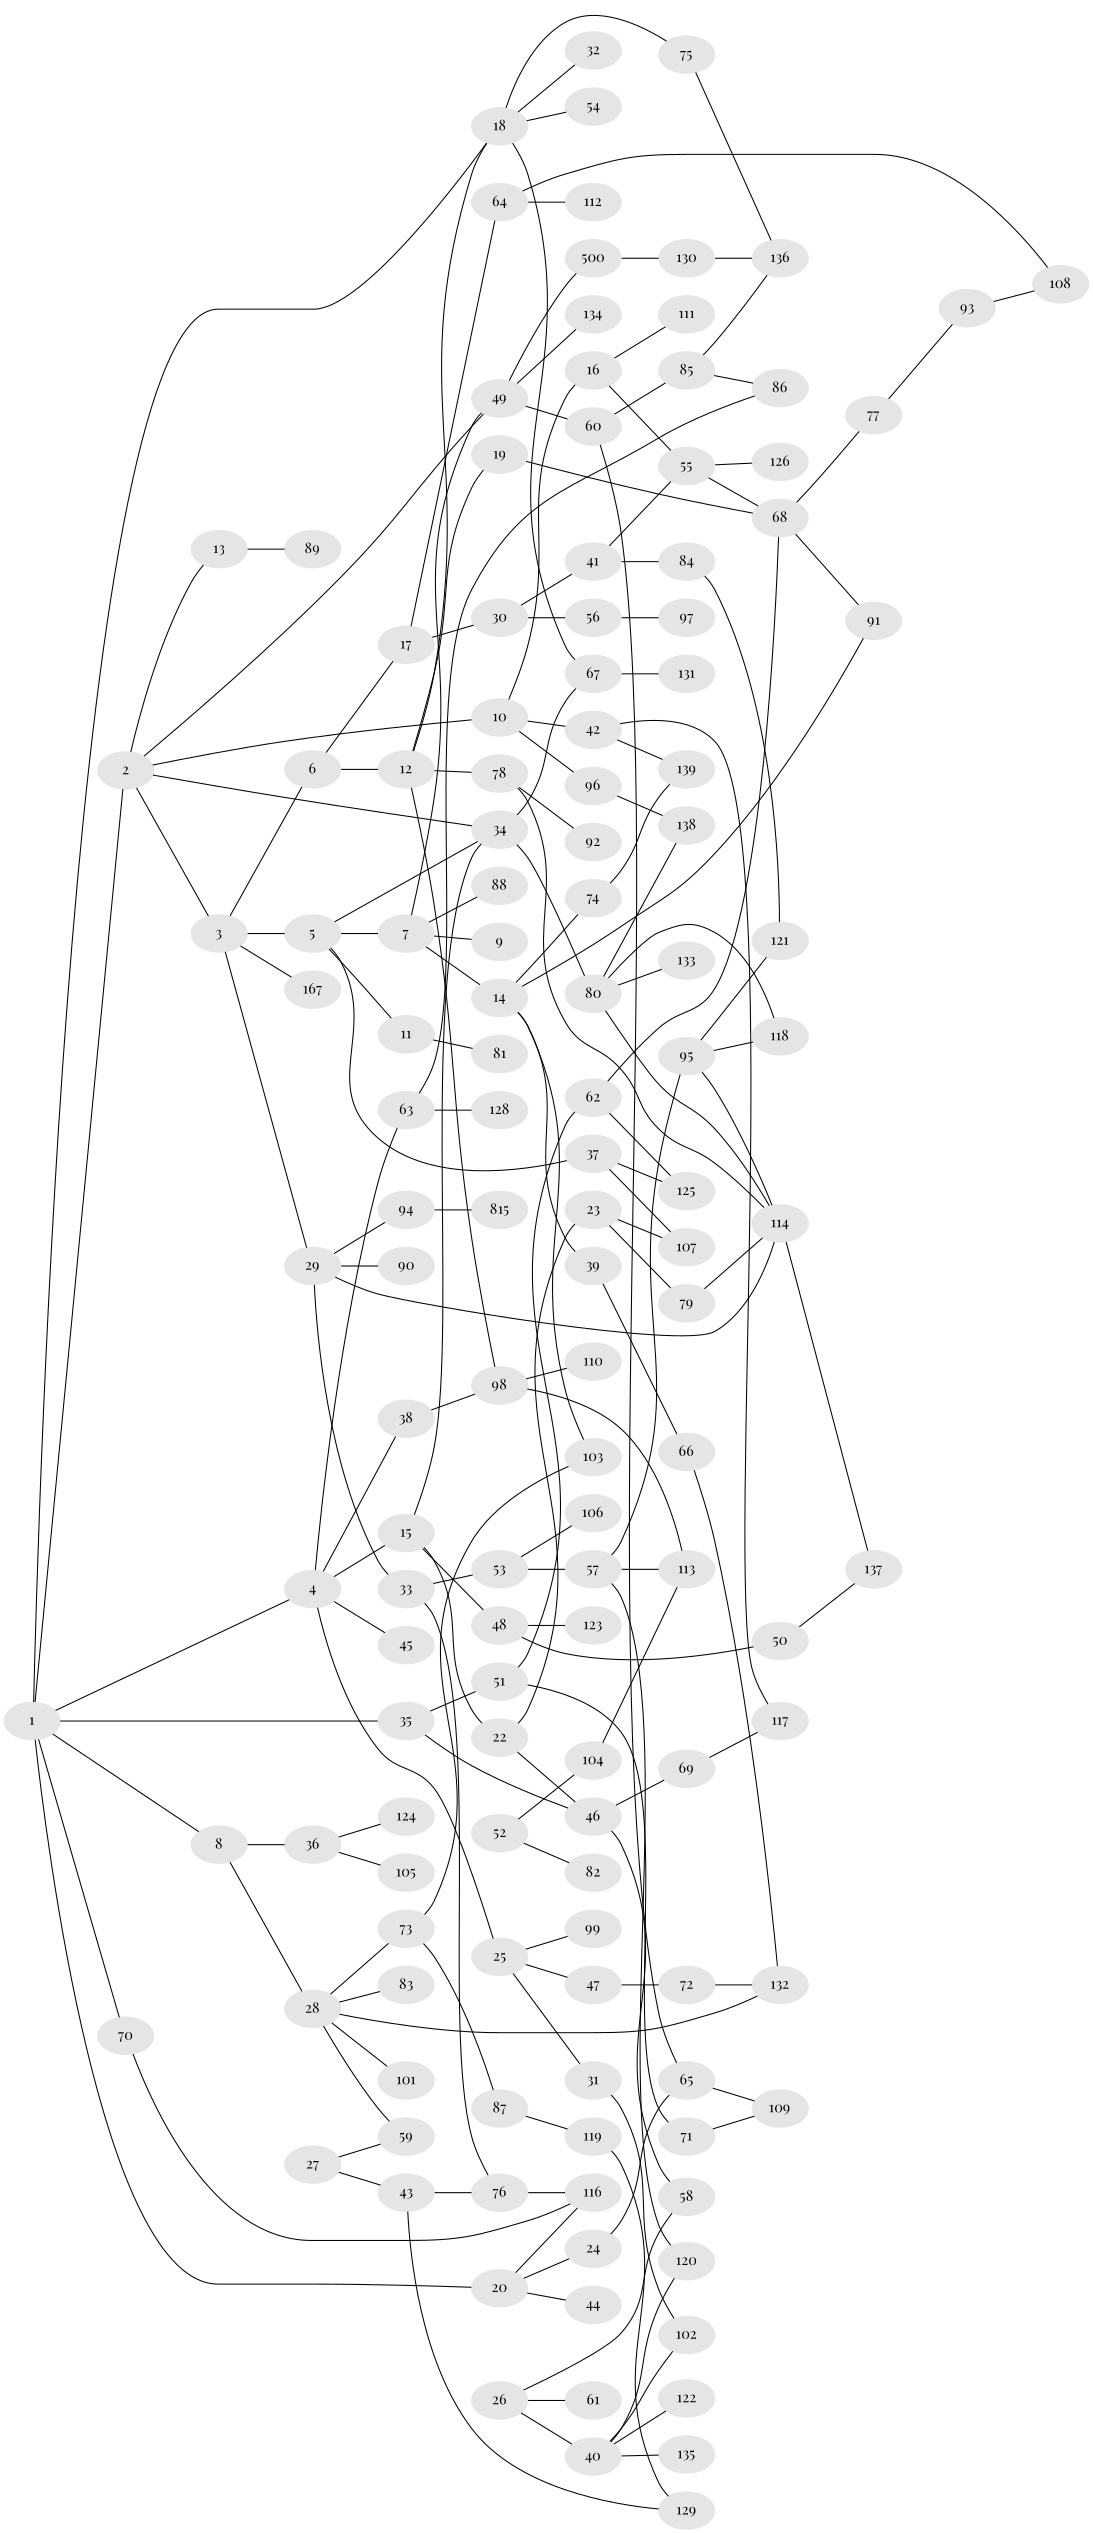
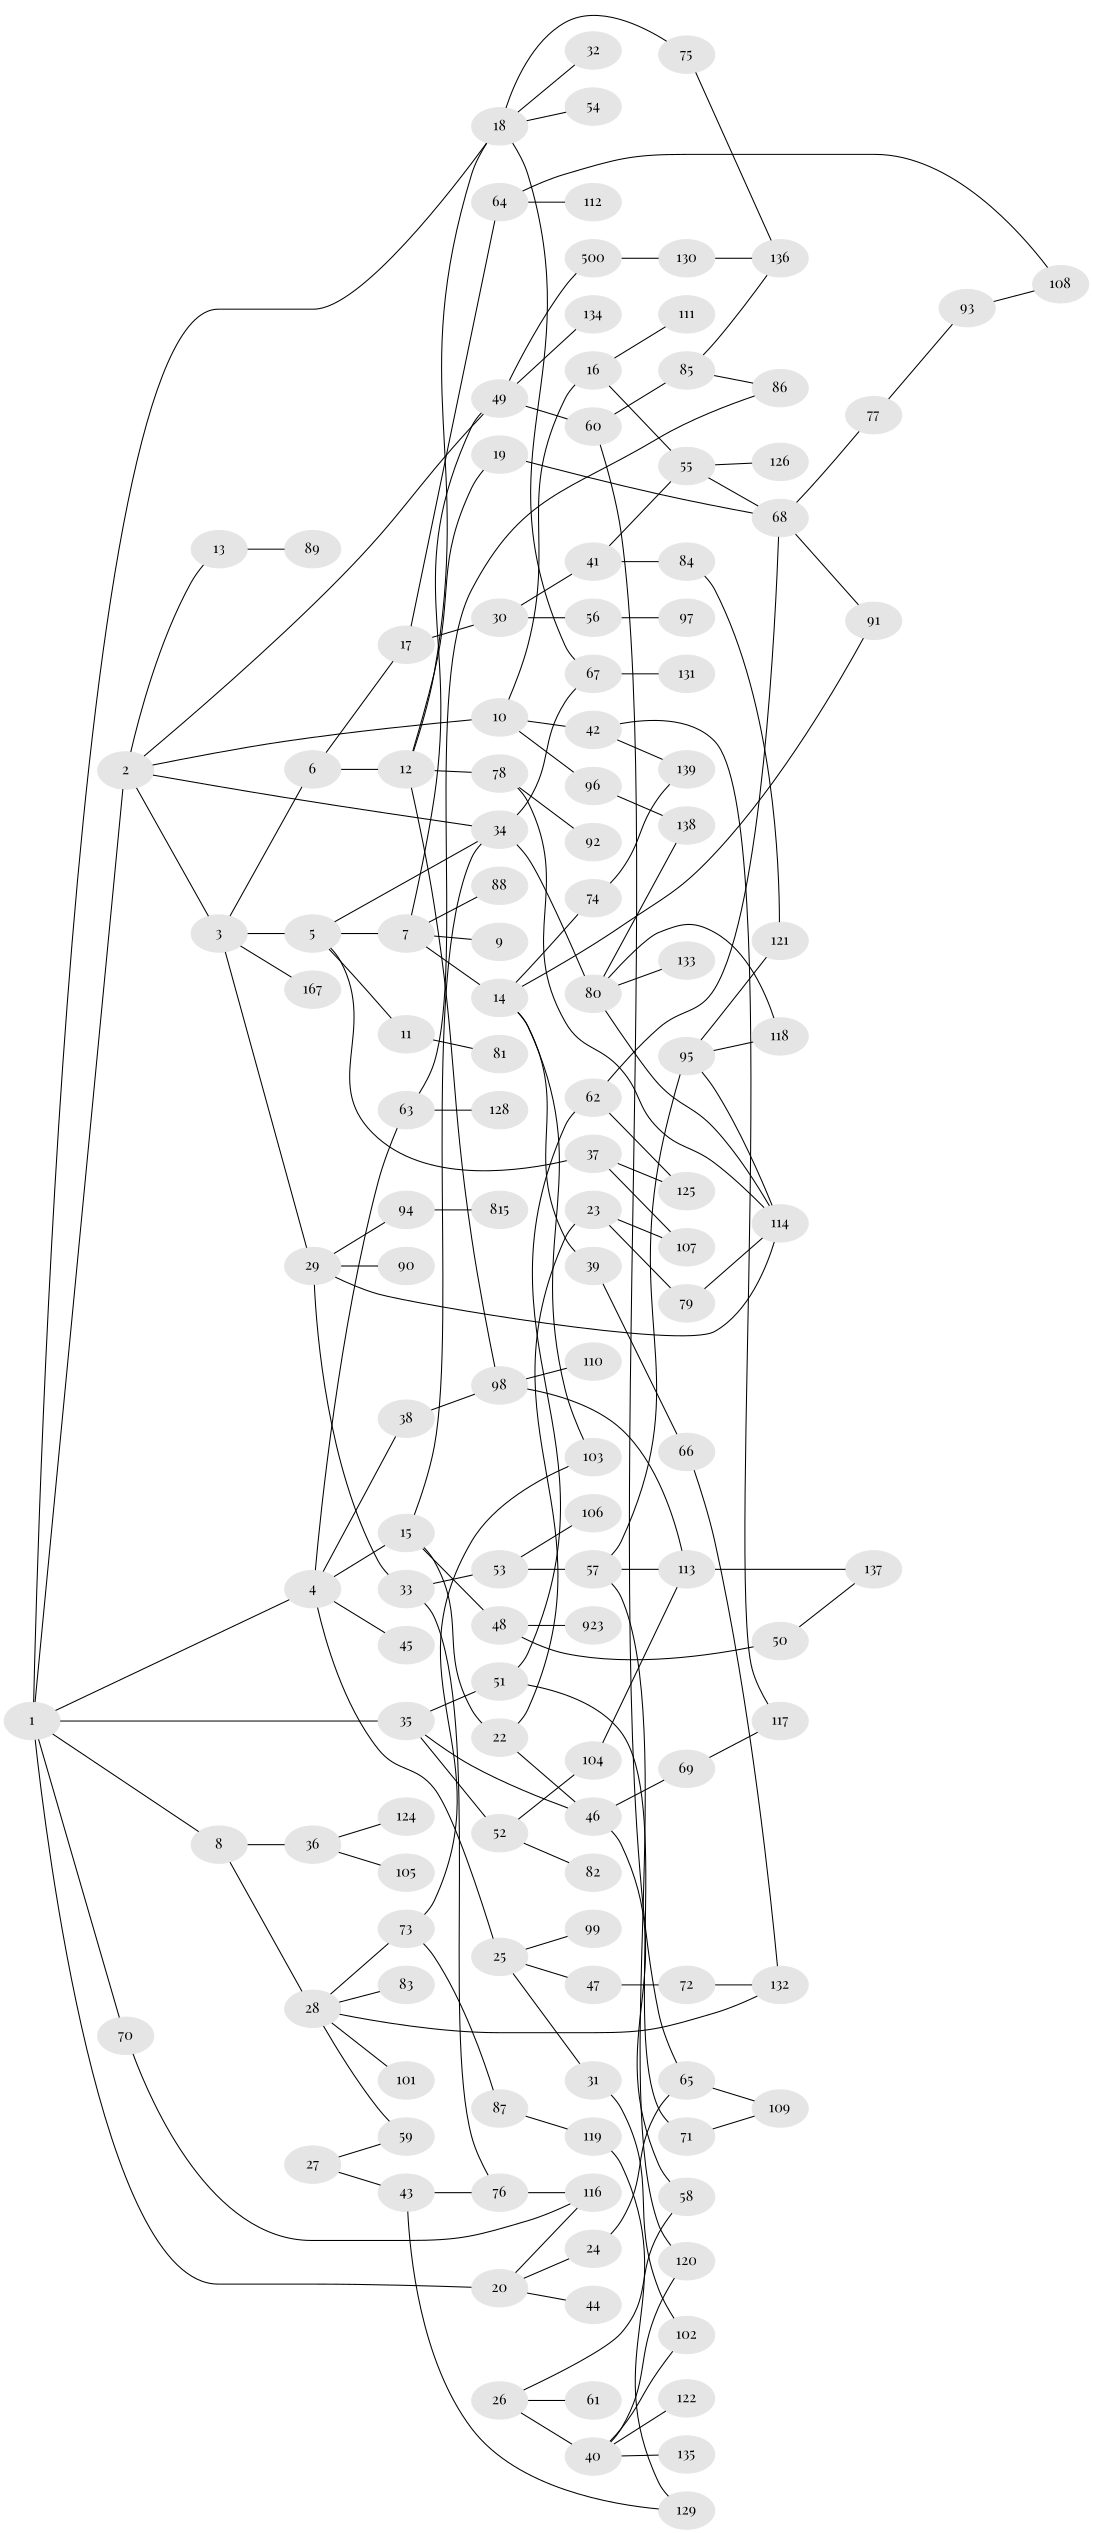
edge "114" -- "137": now "113" -- "137"
node "123": label "123" -> "923"
edge "35" -- "52": added
